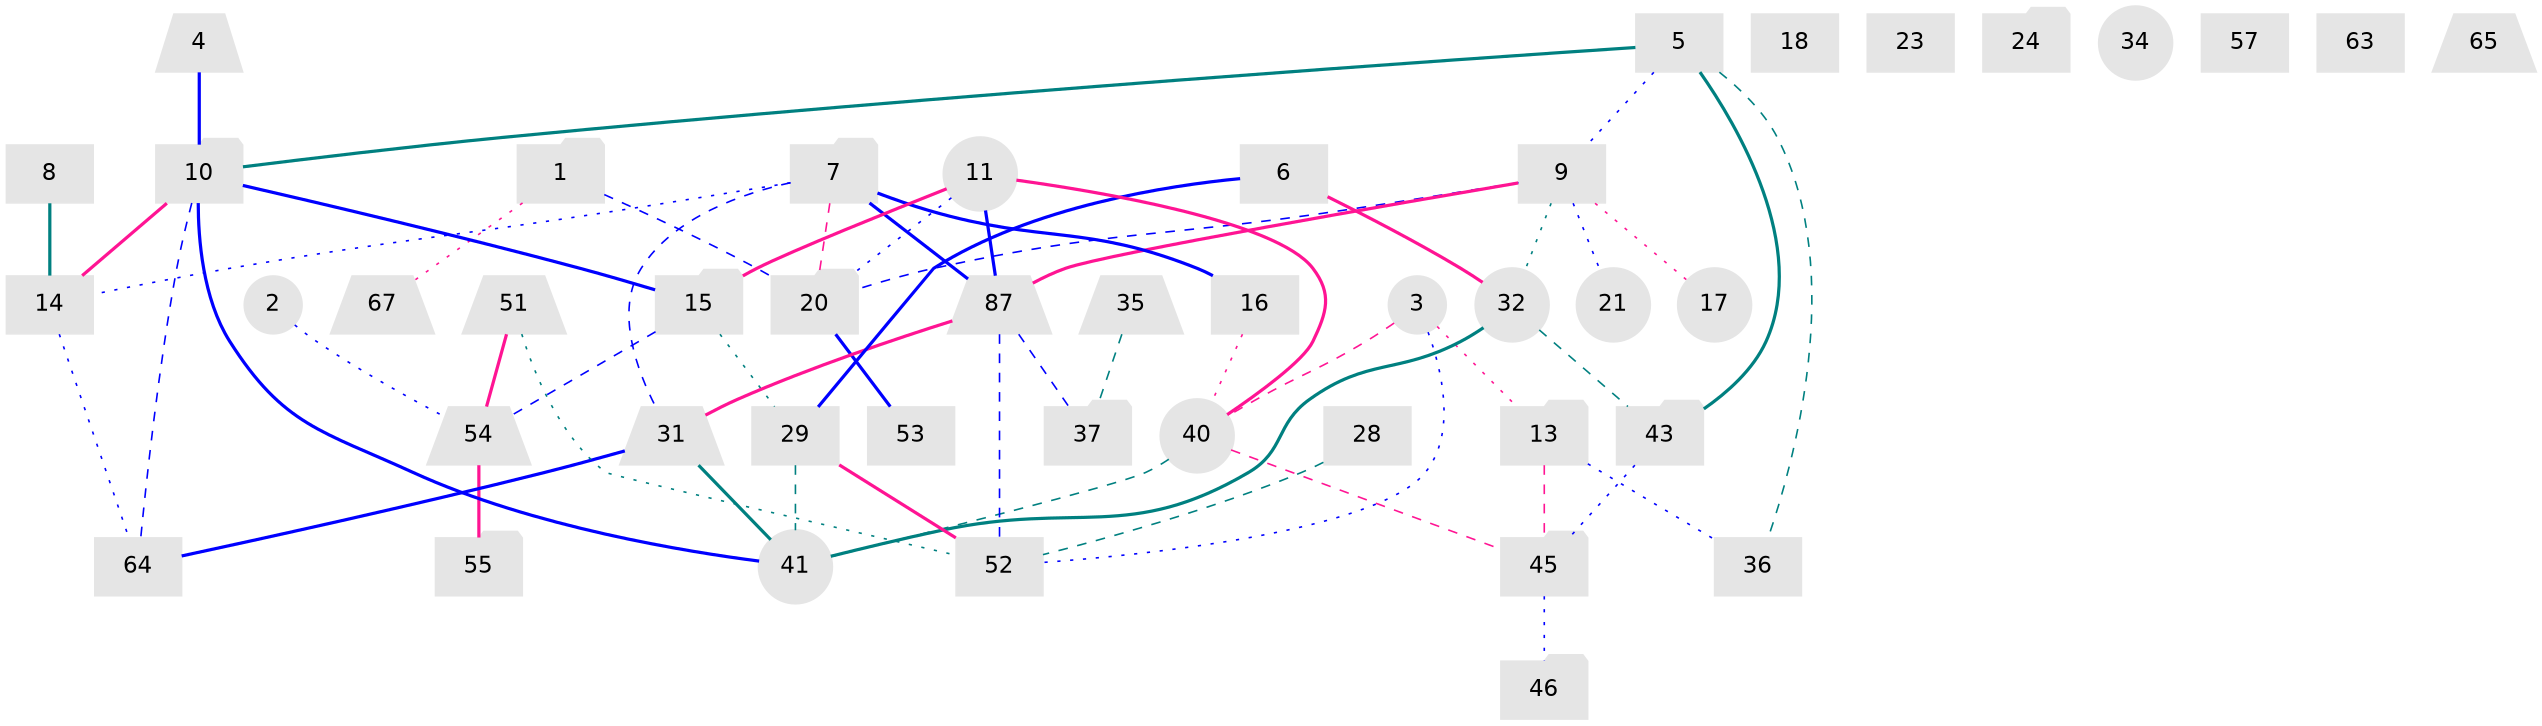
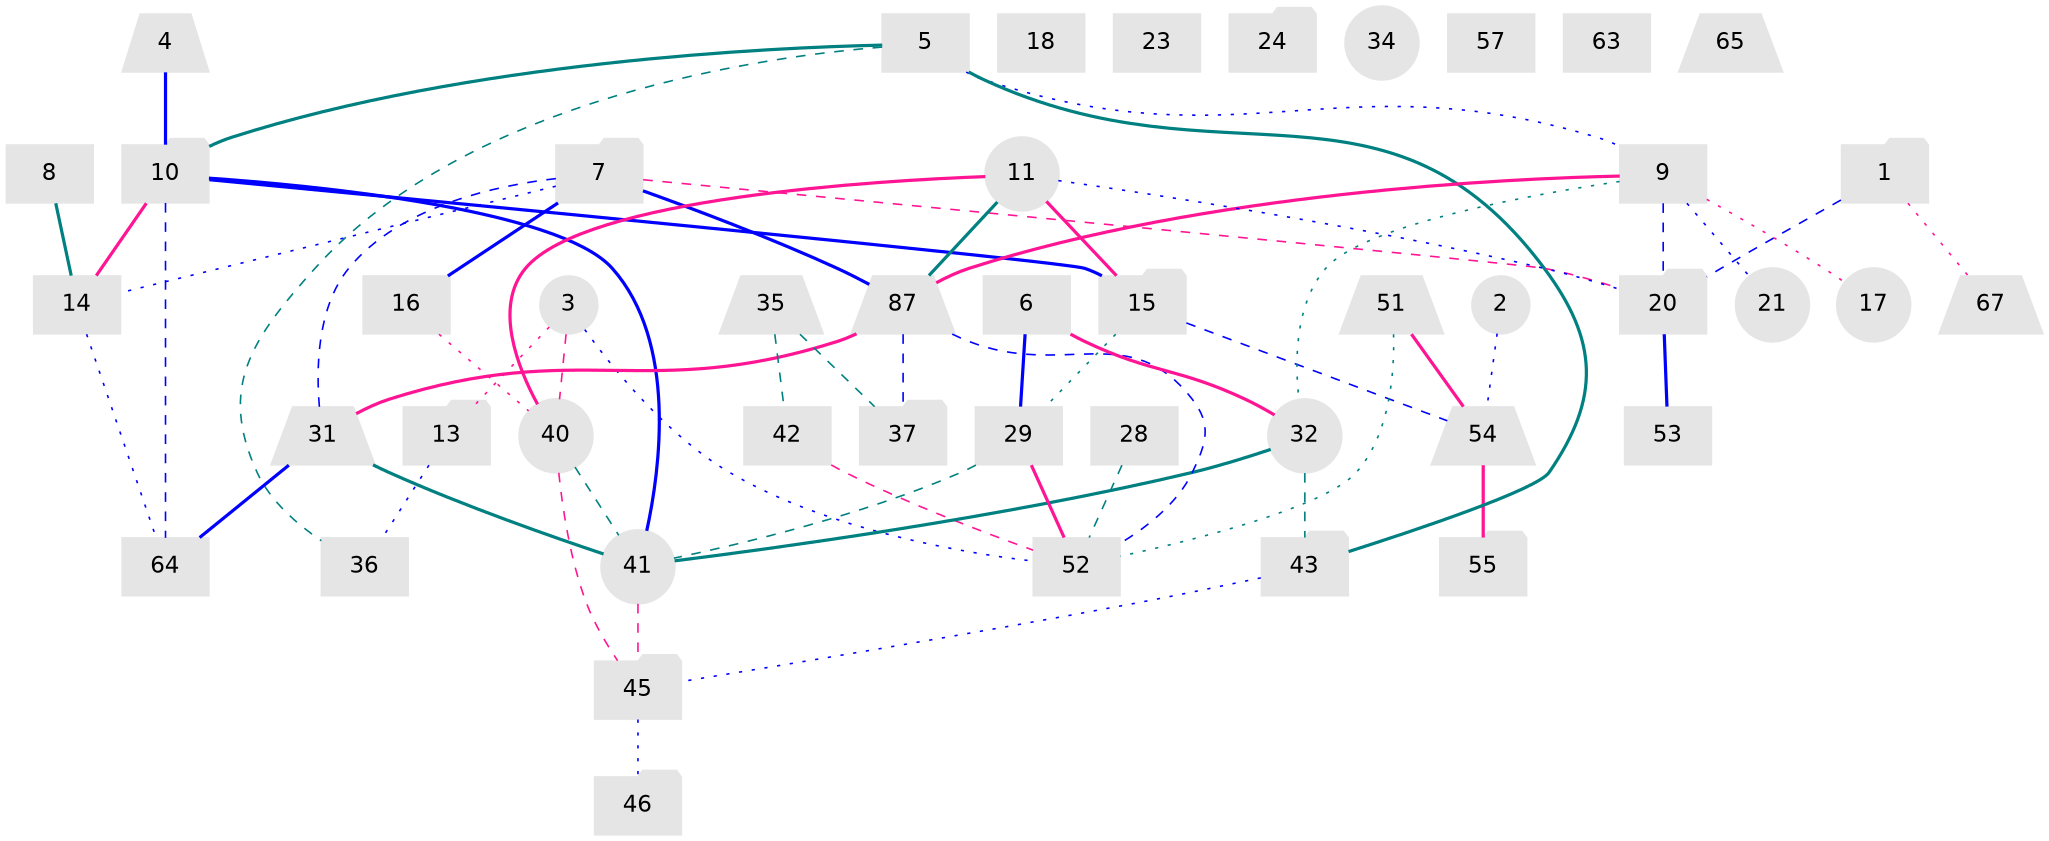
edge "11" -- "87": color blue -> teal
node "42": added
edge "13" -- "45": now "41" -- "45"
